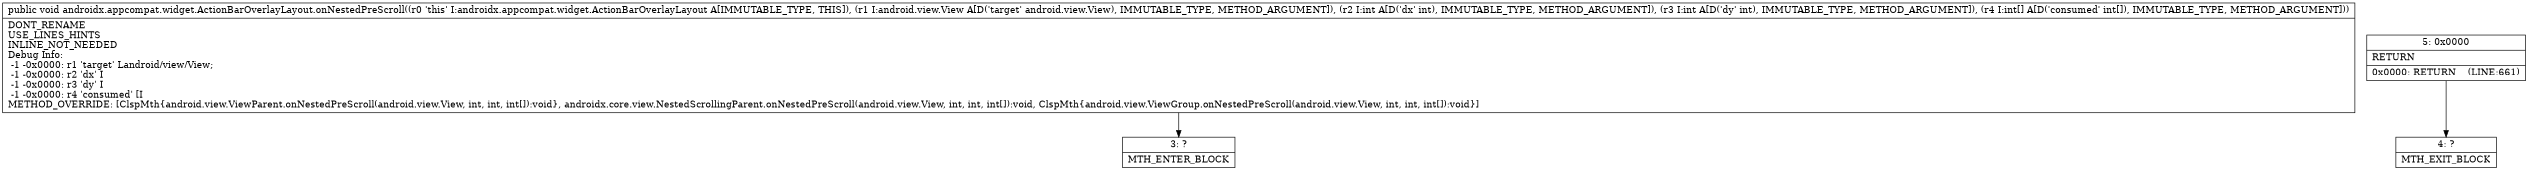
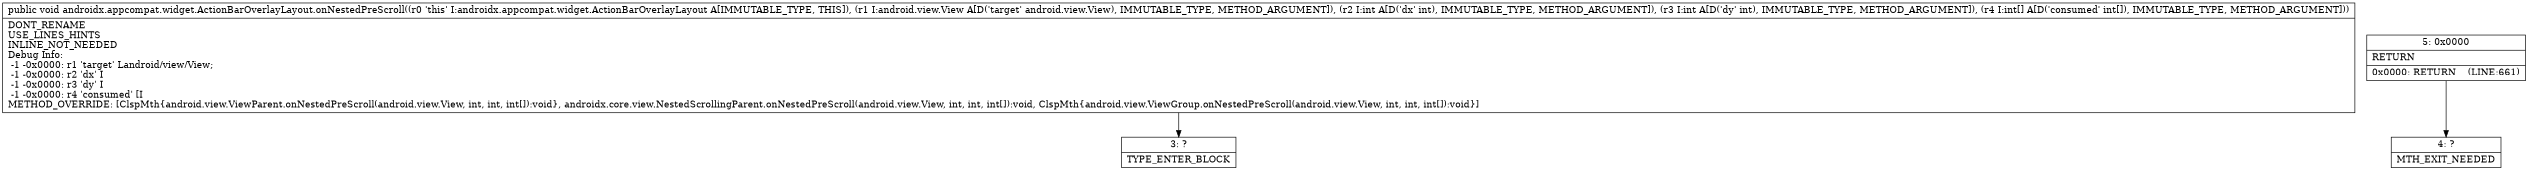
node "3: ?": text "MTH_ENTER_BLOCK" -> "TYPE_ENTER_BLOCK"
node "4: ?": text "MTH_EXIT_BLOCK" -> "MTH_EXIT_NEEDED"
